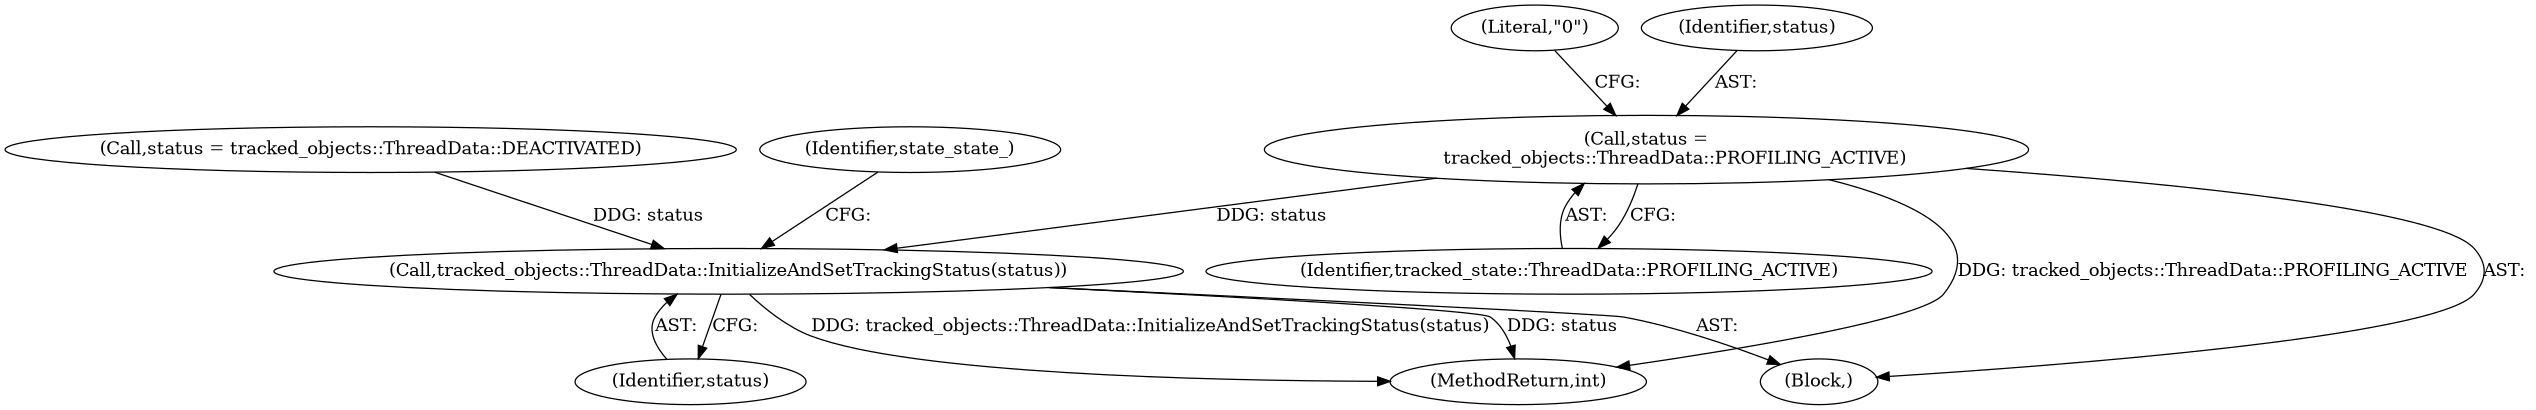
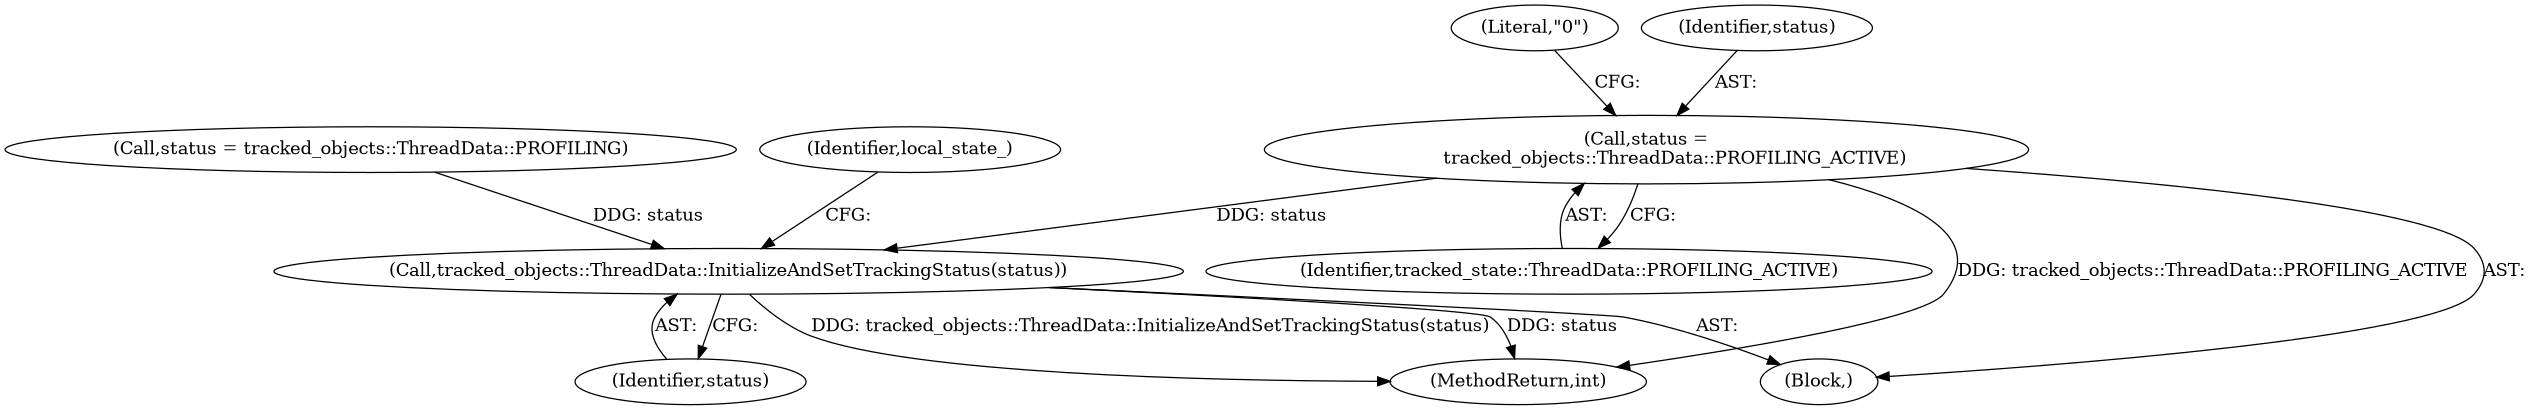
node "(Call,status = tracked_objects::ThreadData::DEACTIVATED)": label "(Call,status = tracked_objects::ThreadData::DEACTIVATED)" -> "(Call,status = tracked_objects::ThreadData::PROFILING)"
node "(Identifier,state_state_)": label "(Identifier,state_state_)" -> "(Identifier,local_state_)"
